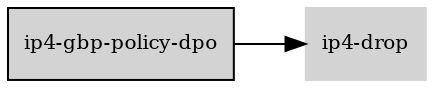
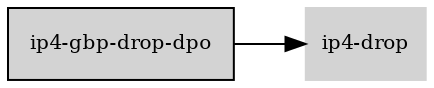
node "ip4-gbp-policy-dpo": label "ip4-gbp-policy-dpo" -> "ip4-gbp-drop-dpo"
